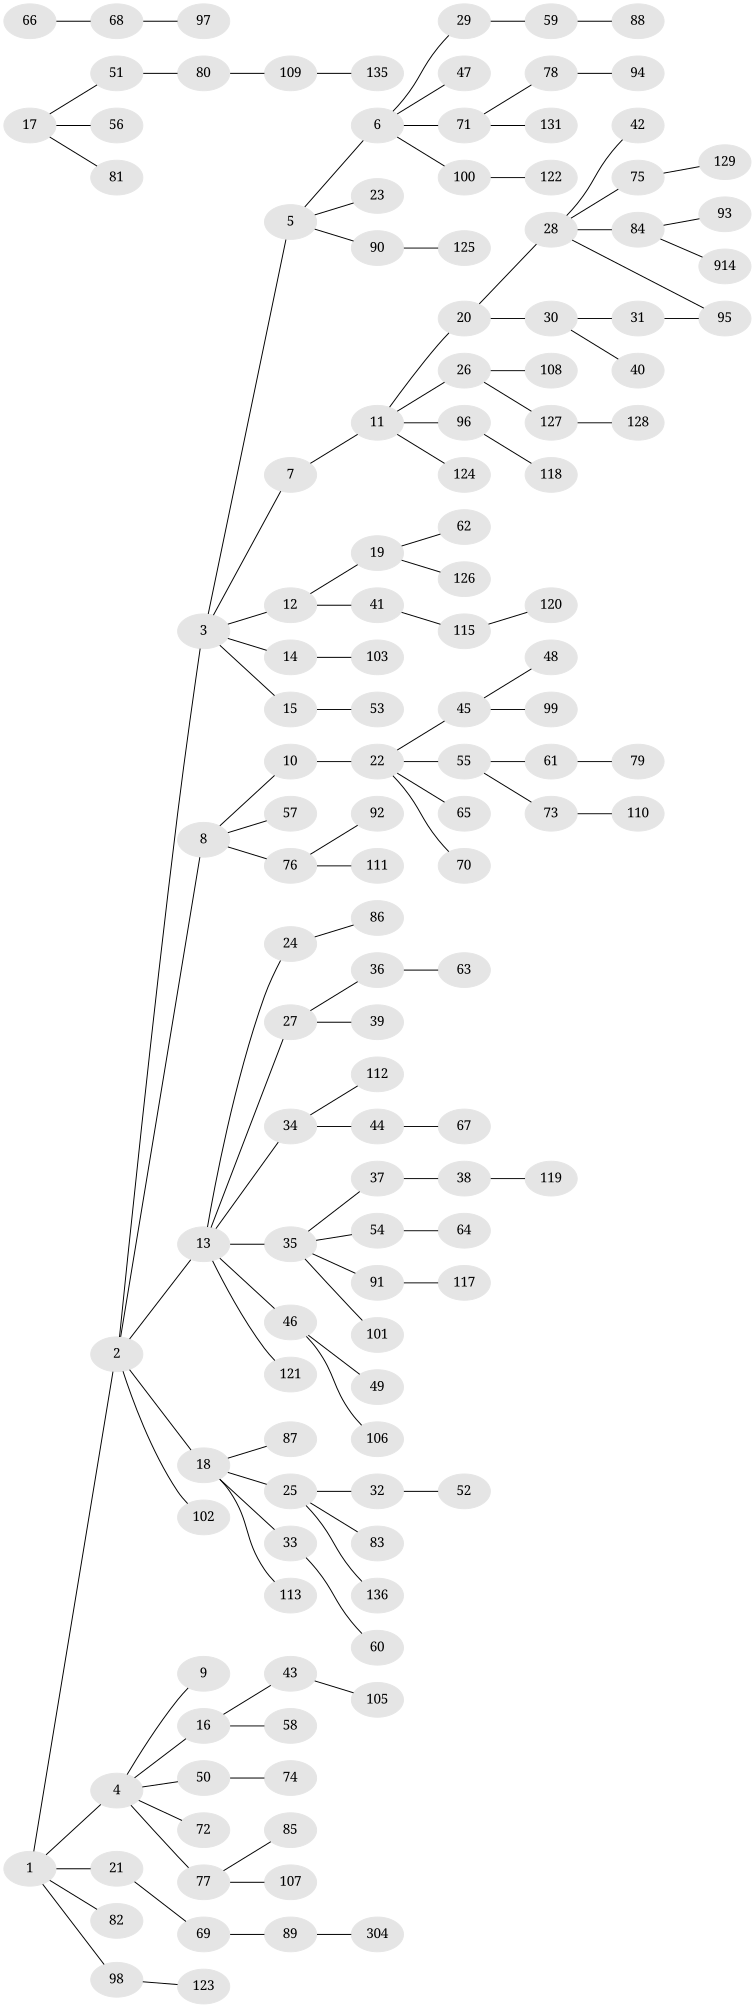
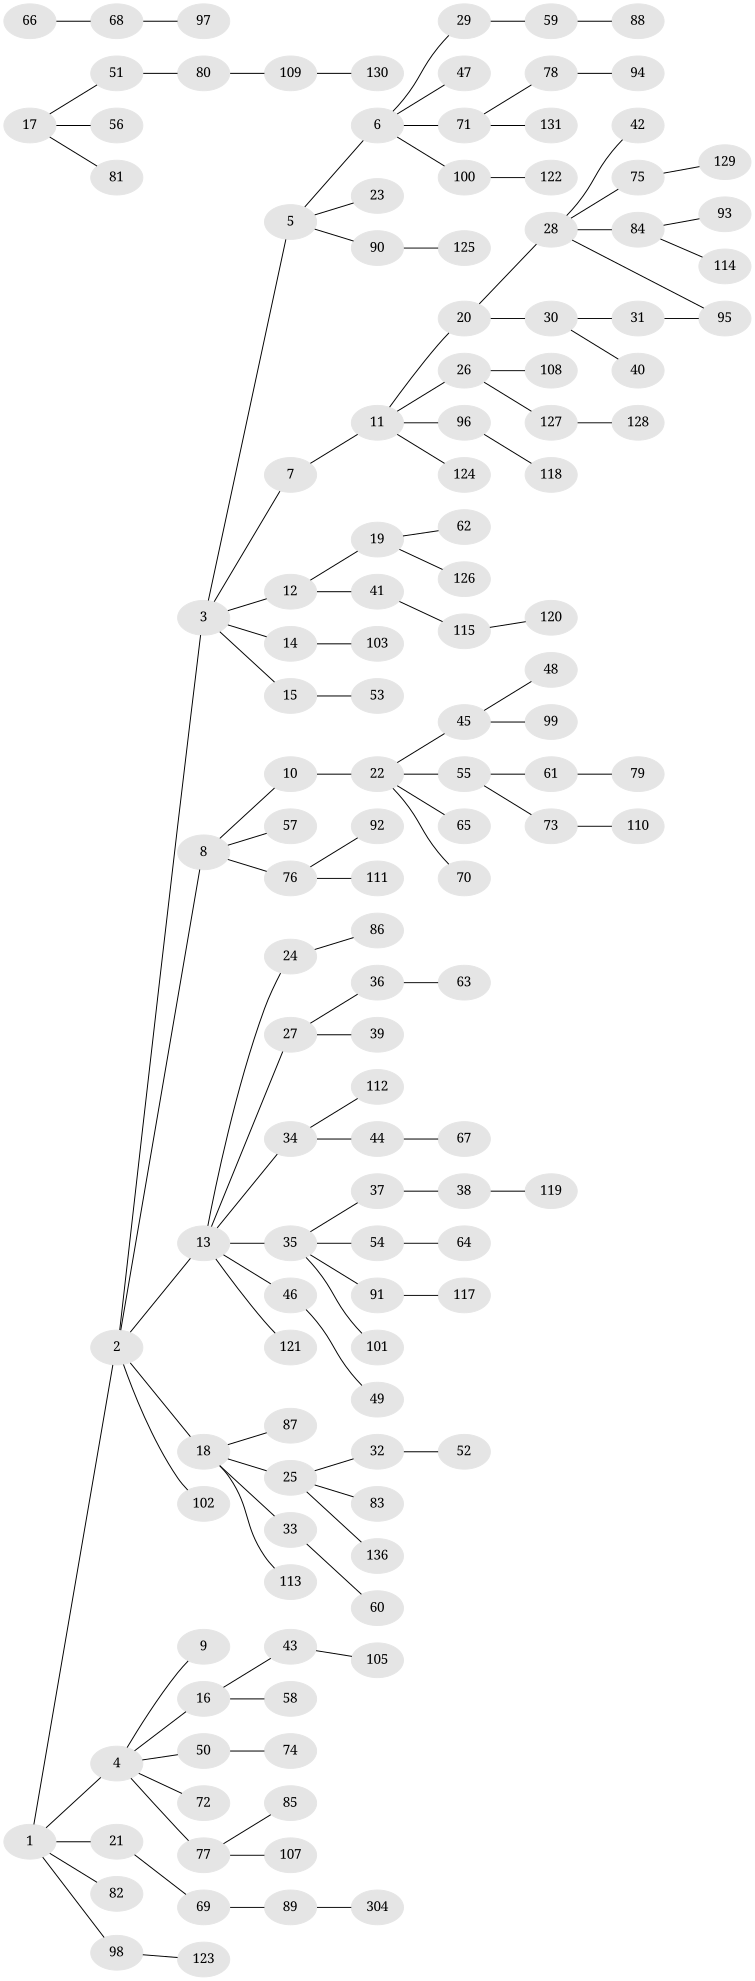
node "135": label "135" -> "130"
node "914": label "914" -> "114"
node "106": removed
